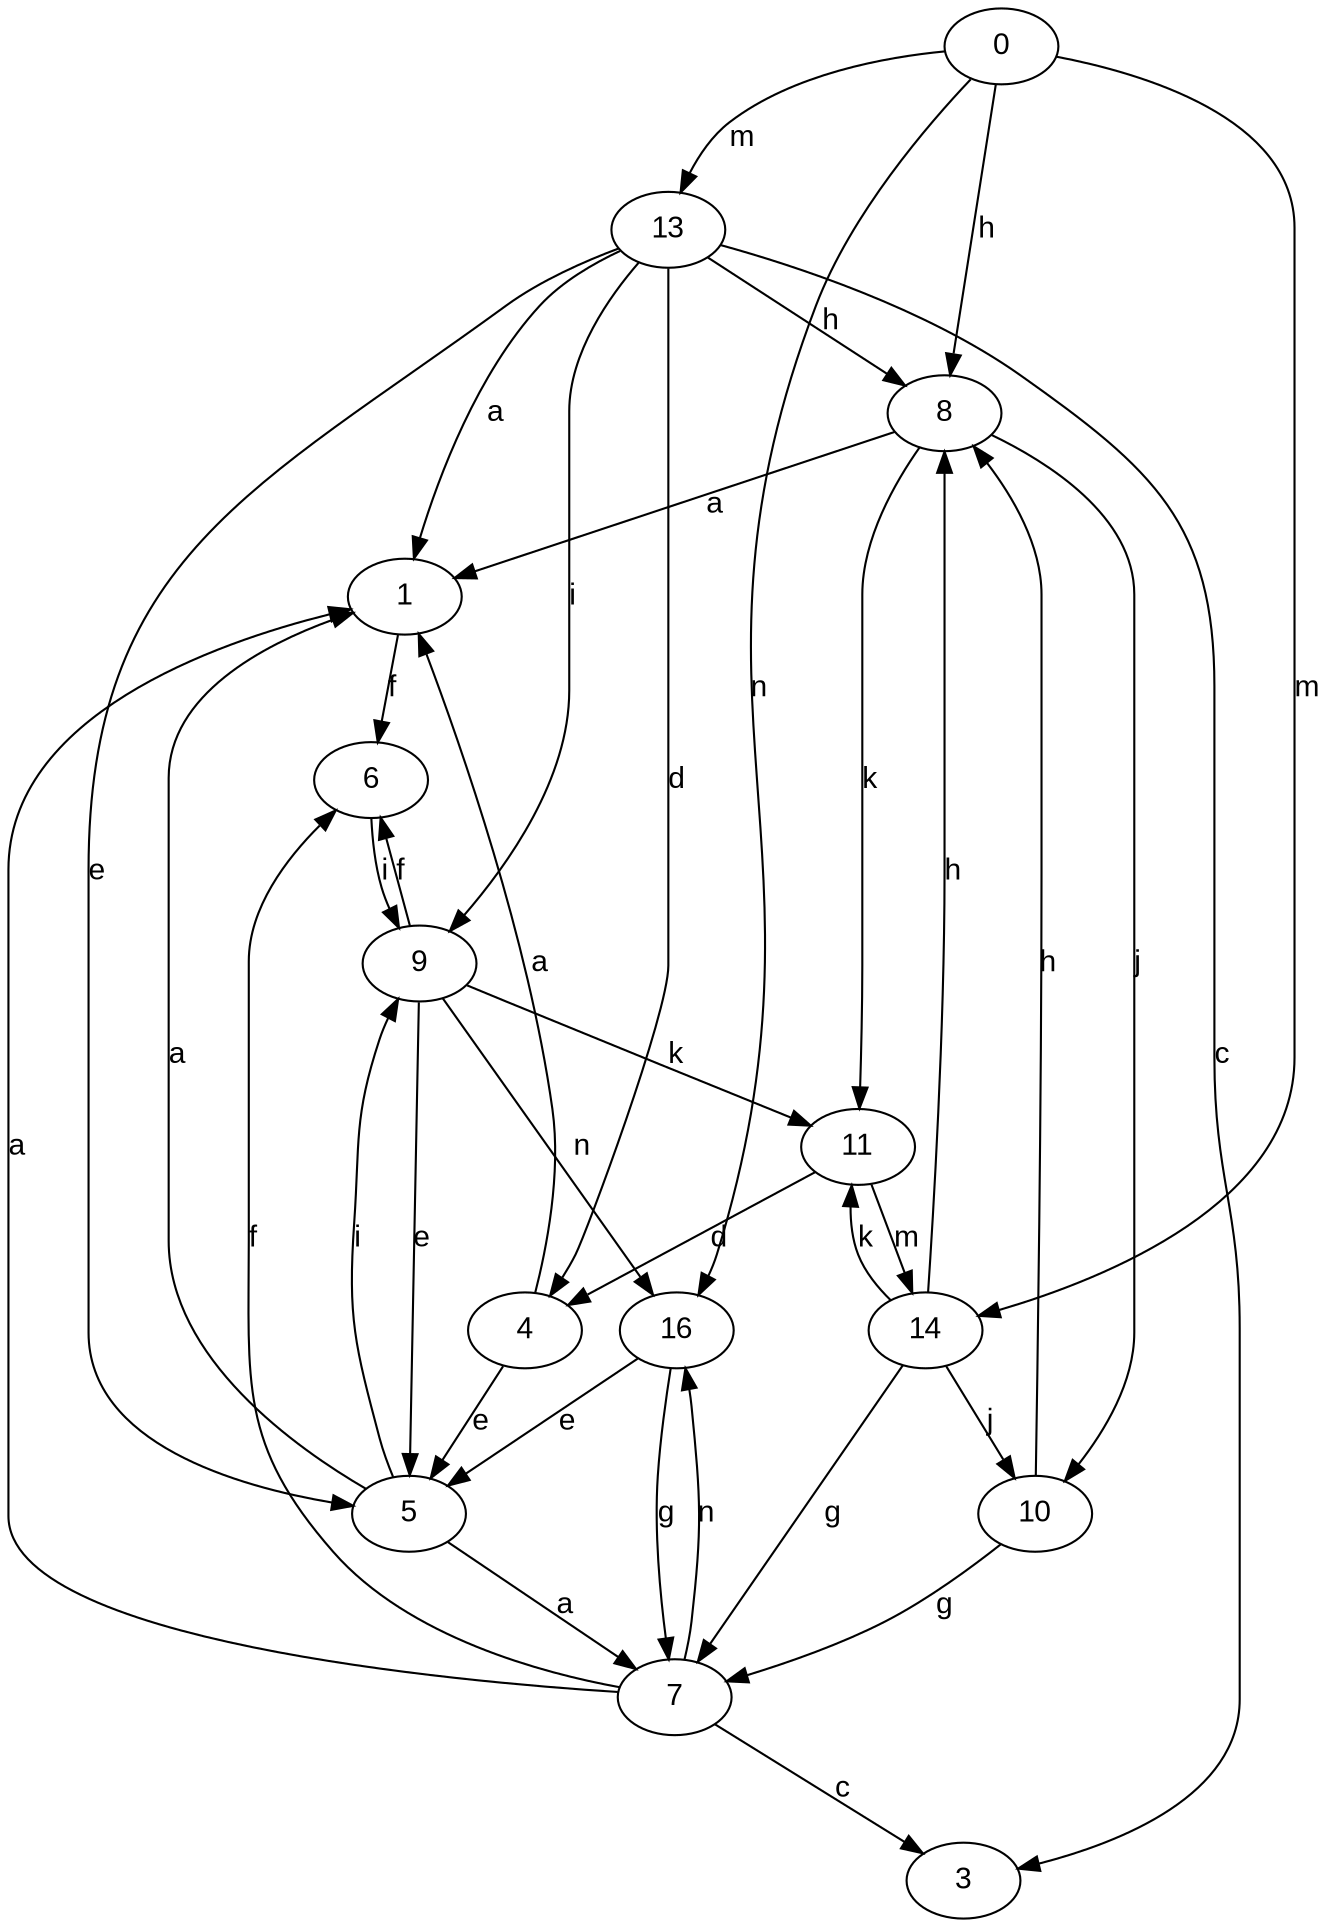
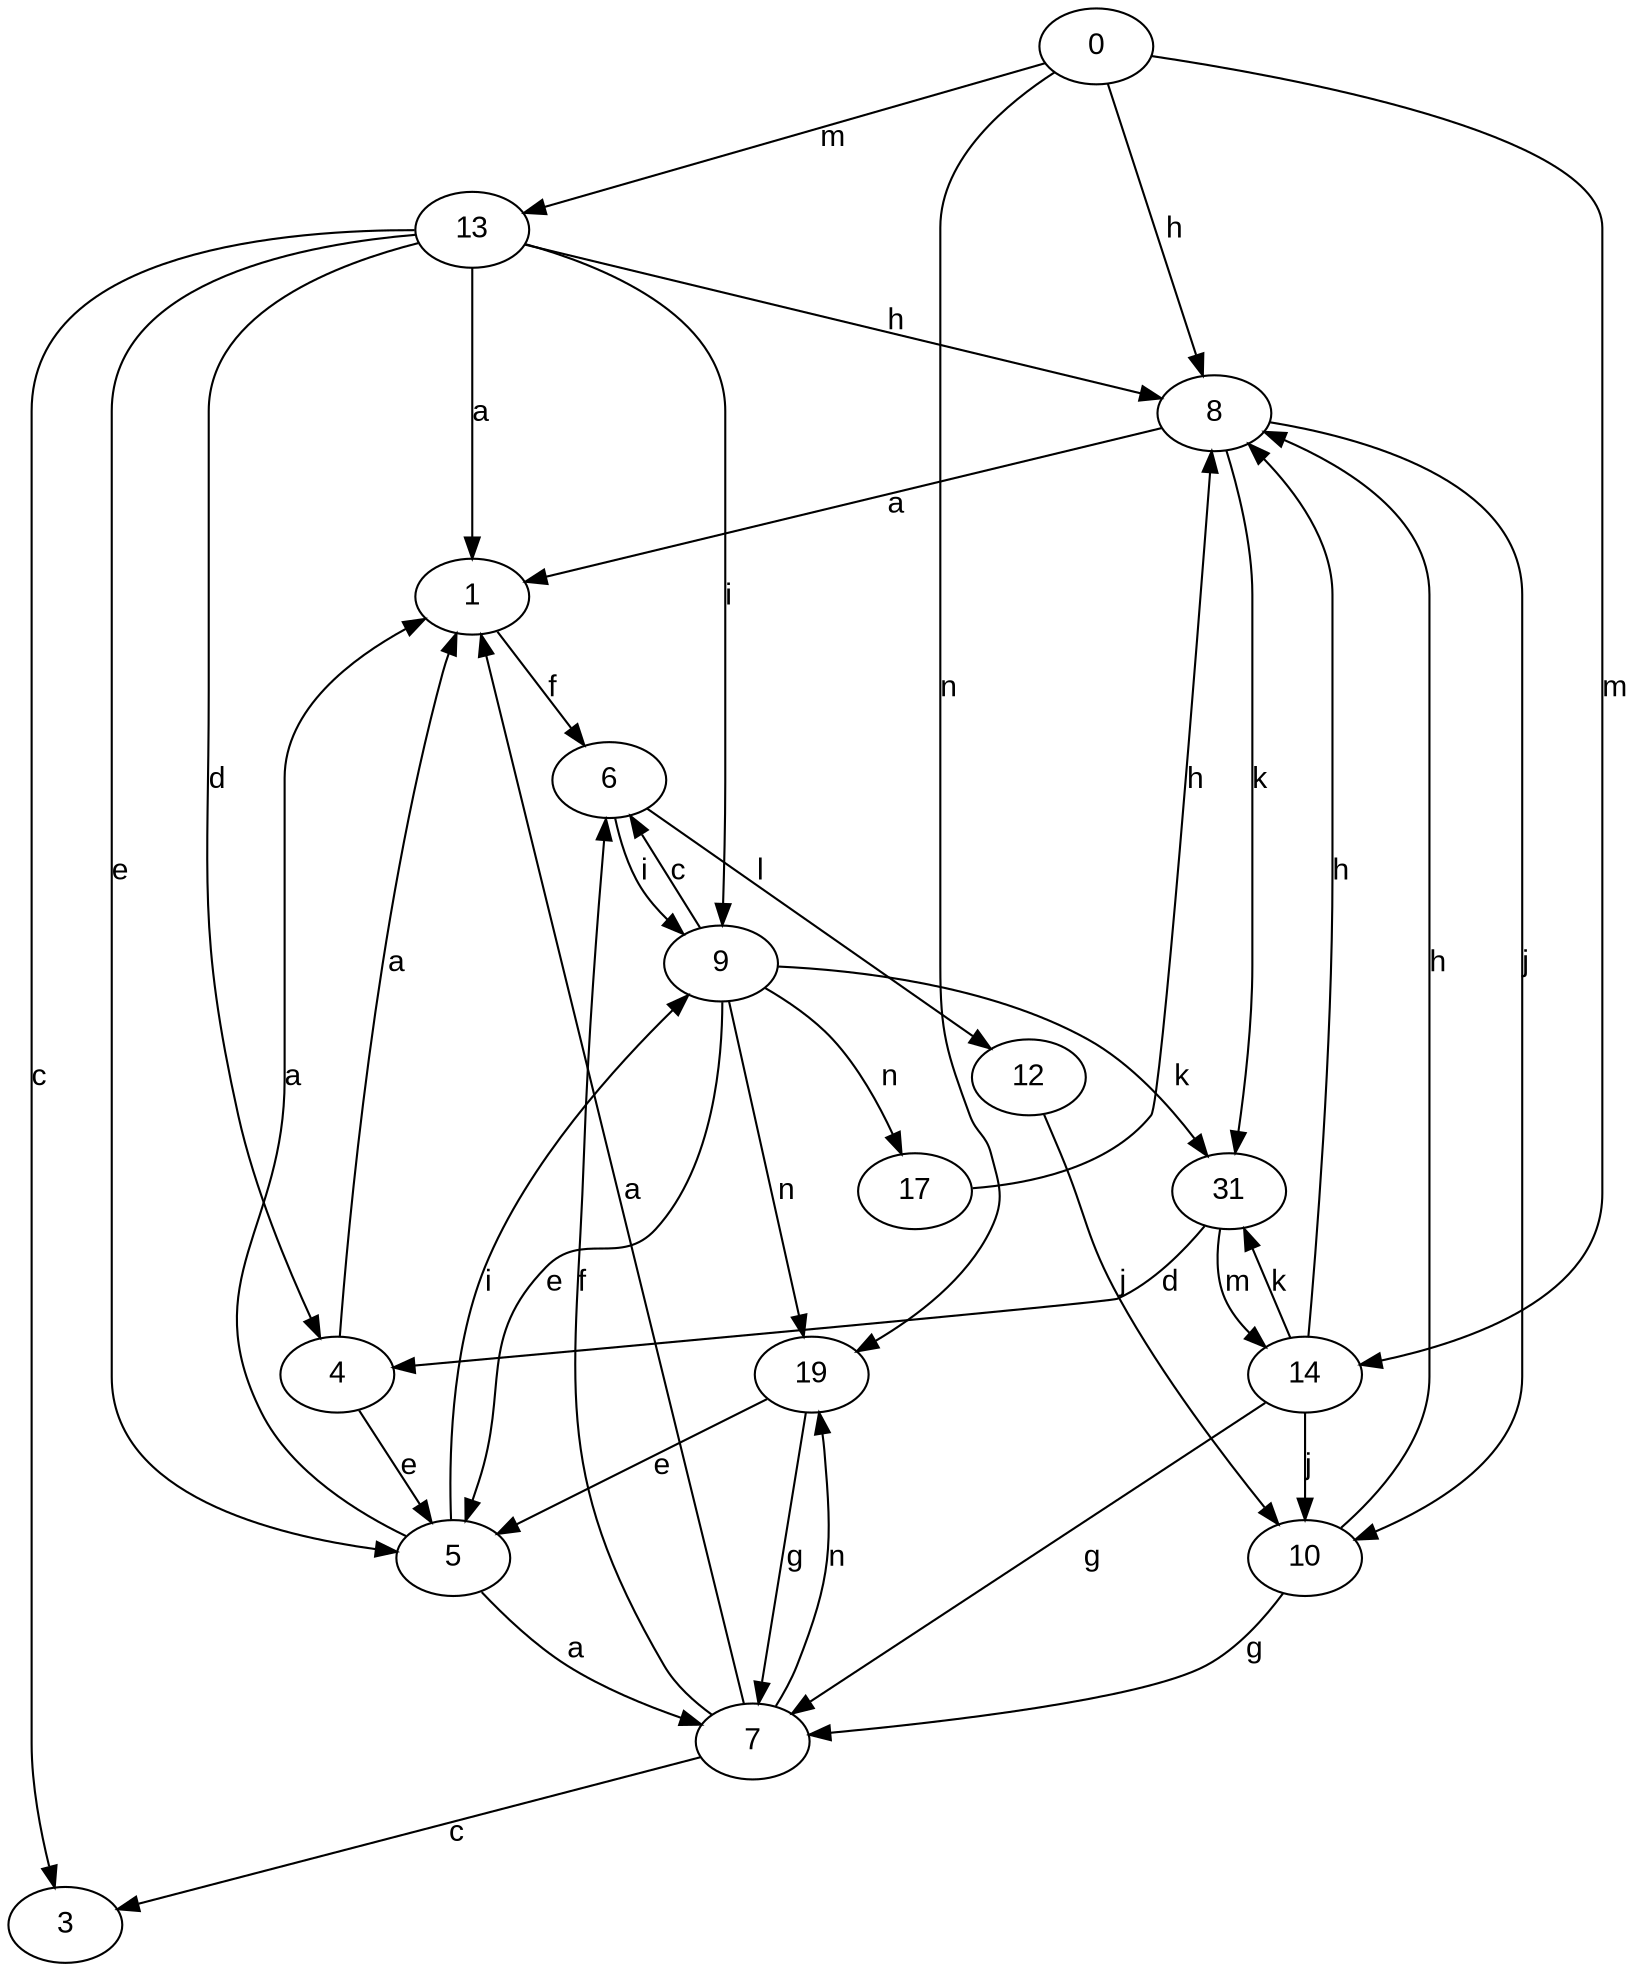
edge "9" -> "6": label "f" -> "c"
node "12": added
node "11": label "11" -> "31"
node "17": added
node "16": label "16" -> "19"
